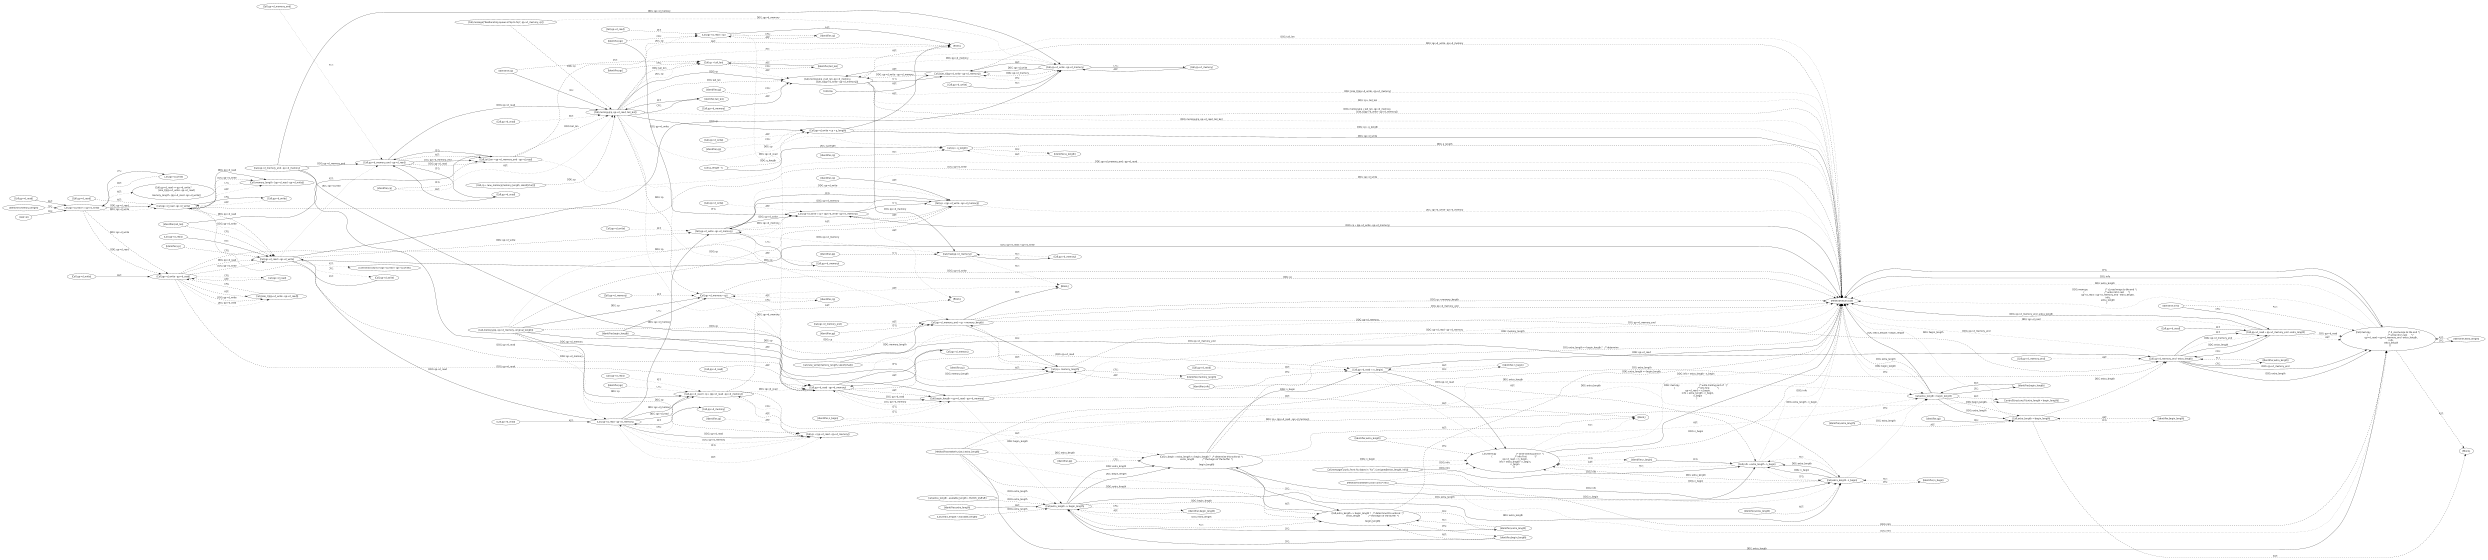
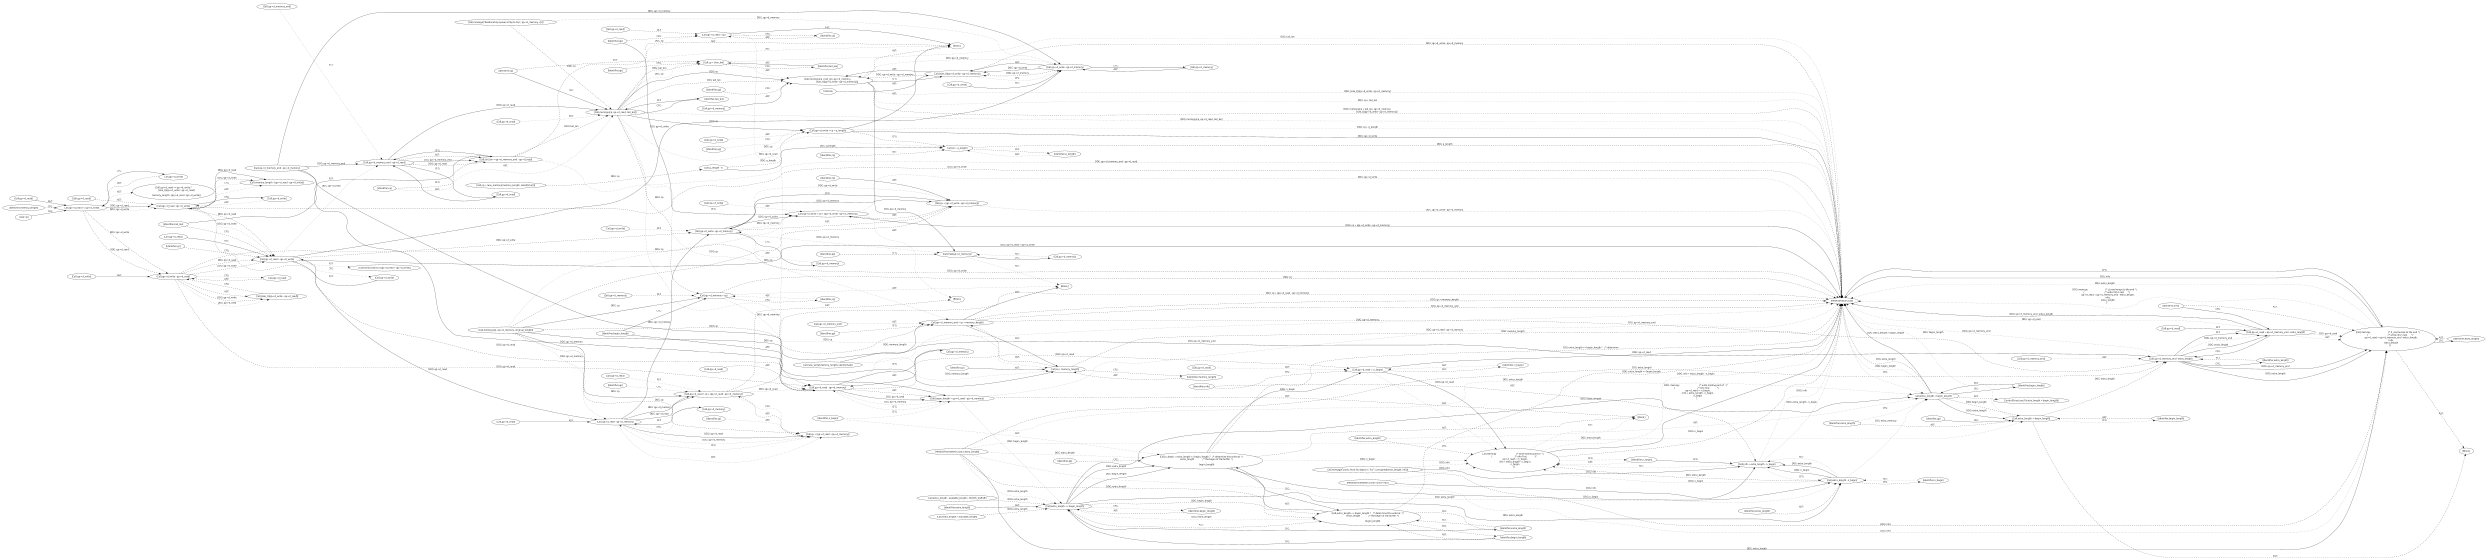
node "(Call,cp + tail_len)": label "(Call,cp + tail_len)" -> "(Call,cp + char_len)"
edge "(Call,qp->d_write = cp + q_length)" -> "(Call,cp + q_length)": added, label "CFG:"
edge "(Call,cp = new_memory(memory_length, sizeof(char)))" -> "(Call,memcpy(cp, qp->d_read, tail_len))": now "(Call,cp = new_memory(memory_length, sizeof(char)))" -> "(Call,q_length - 1)"
edge "(Call,qp->d_write = cp + (qp->d_write - qp->d_memory))" -> "(Call,cp + (qp->d_write - qp->d_memory))": removed, label "CFG:"
edge "(MethodParameterIn,size_t extra_length)" -> "(ControlStructure,if (extra_length > begin_length))": now "(MethodParameterIn,size_t extra_length)" -> "(Call,extra_length -= begin_length)"
edge "(Call,extra_length <= begin_length)" -> "(Call,extra_length > begin_length)": added, label "DDG: begin_length"
edge "(Call,qp->d_read = cp + (qp->d_read - qp->d_memory))" -> "(Call,extra_length - n_begin)": now "(Call,qp->d_read = cp + (qp->d_read - qp->d_memory))" -> "(MethodReturn,size)"
edge "(Call,extra_length - n_begin)" -> "(Call,extra_length > begin_length)": label "DDG: extra_length" -> "DDG: extra_memory"
